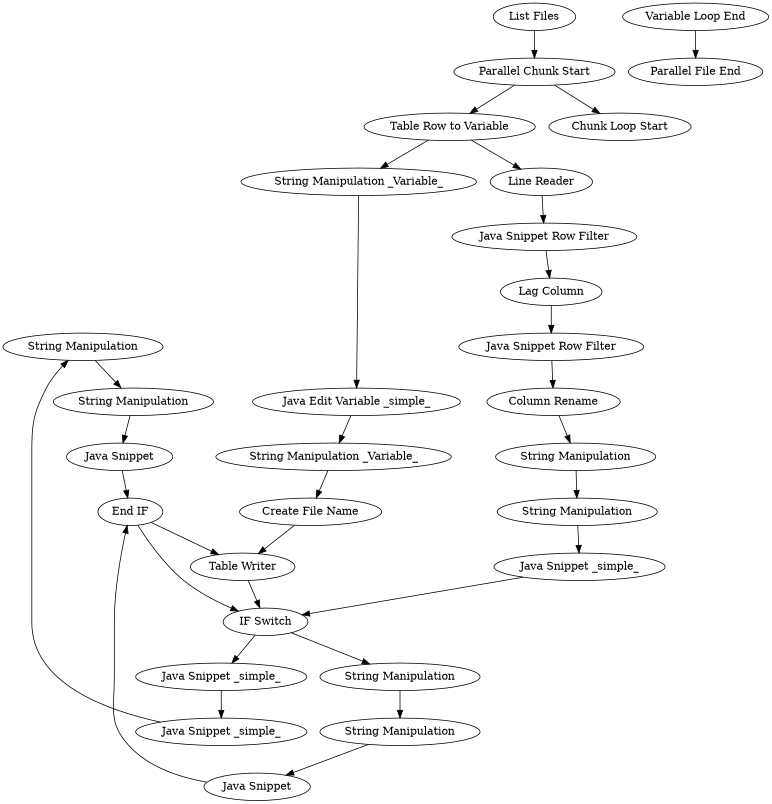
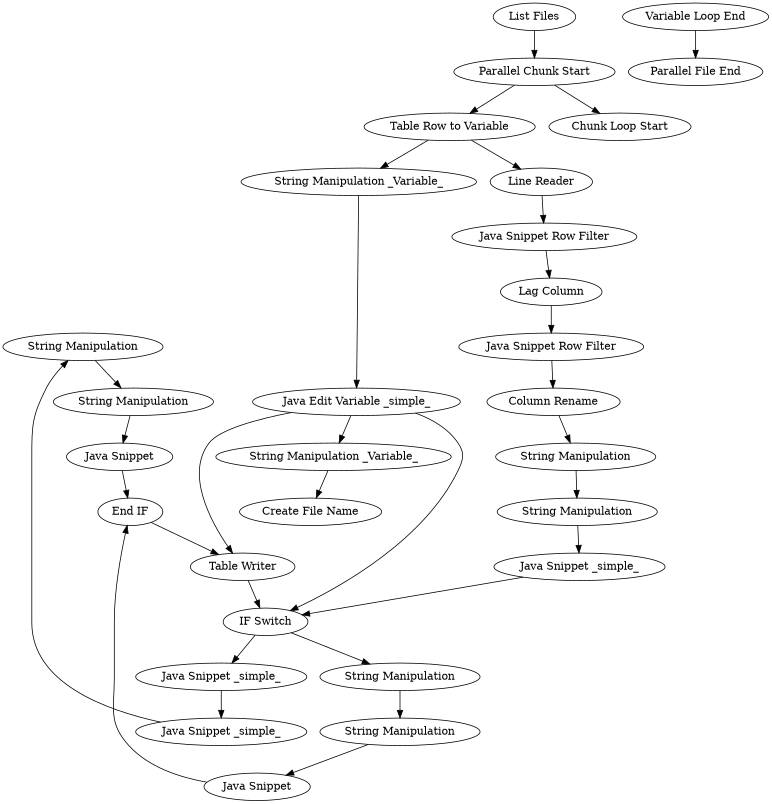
edge "Create File Name" -> "Table Writer": now "Java Edit Variable _simple_" -> "Table Writer"
edge "End IF" -> "IF Switch": now "Java Edit Variable _simple_" -> "IF Switch"
